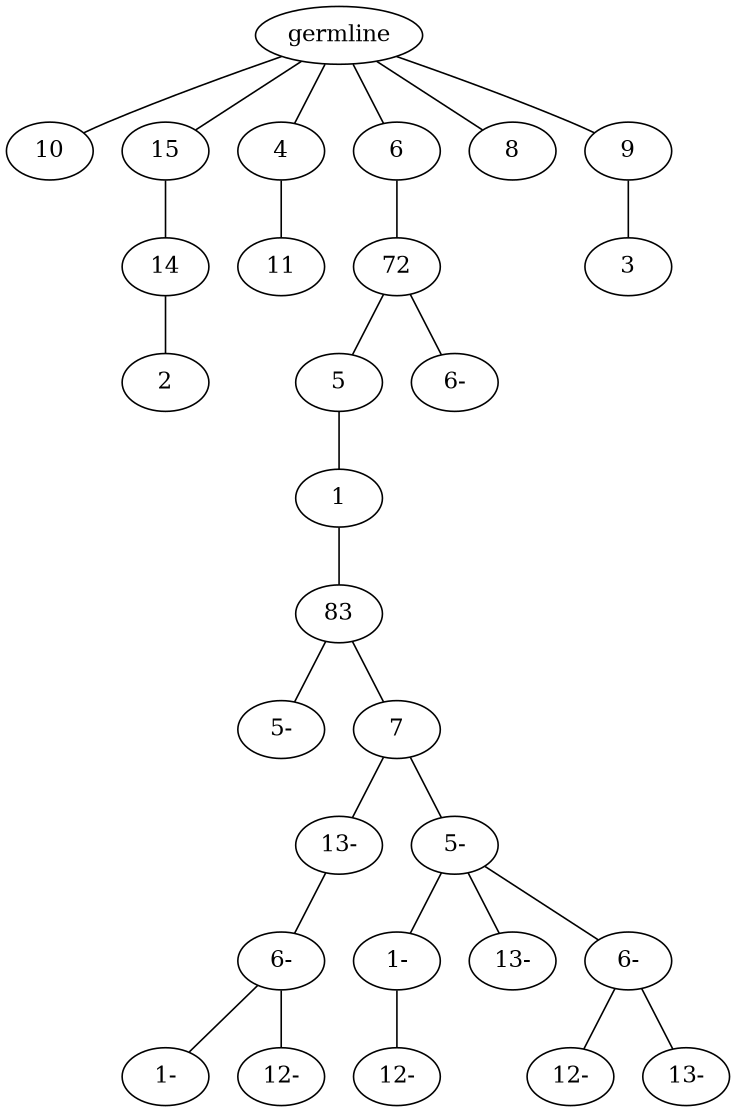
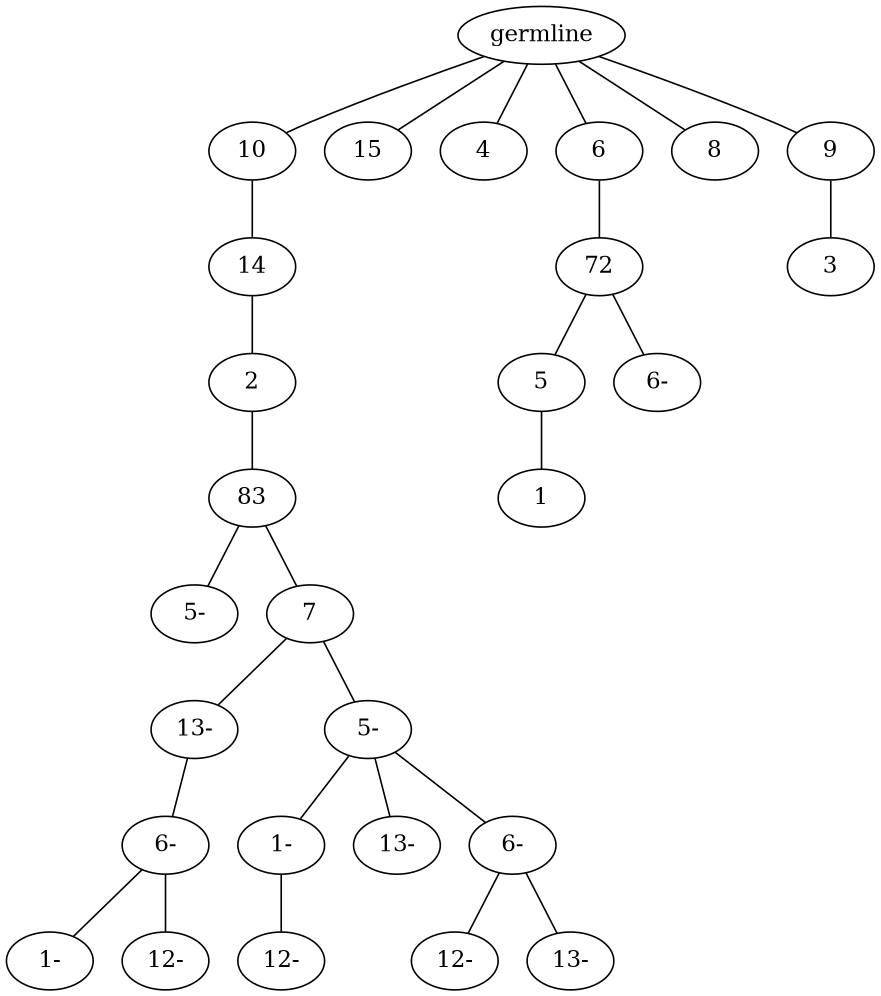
edge "15" -- "14": now "10" -- "14"
node "11": removed
edge "1" -- "83": now "2" -- "83"
